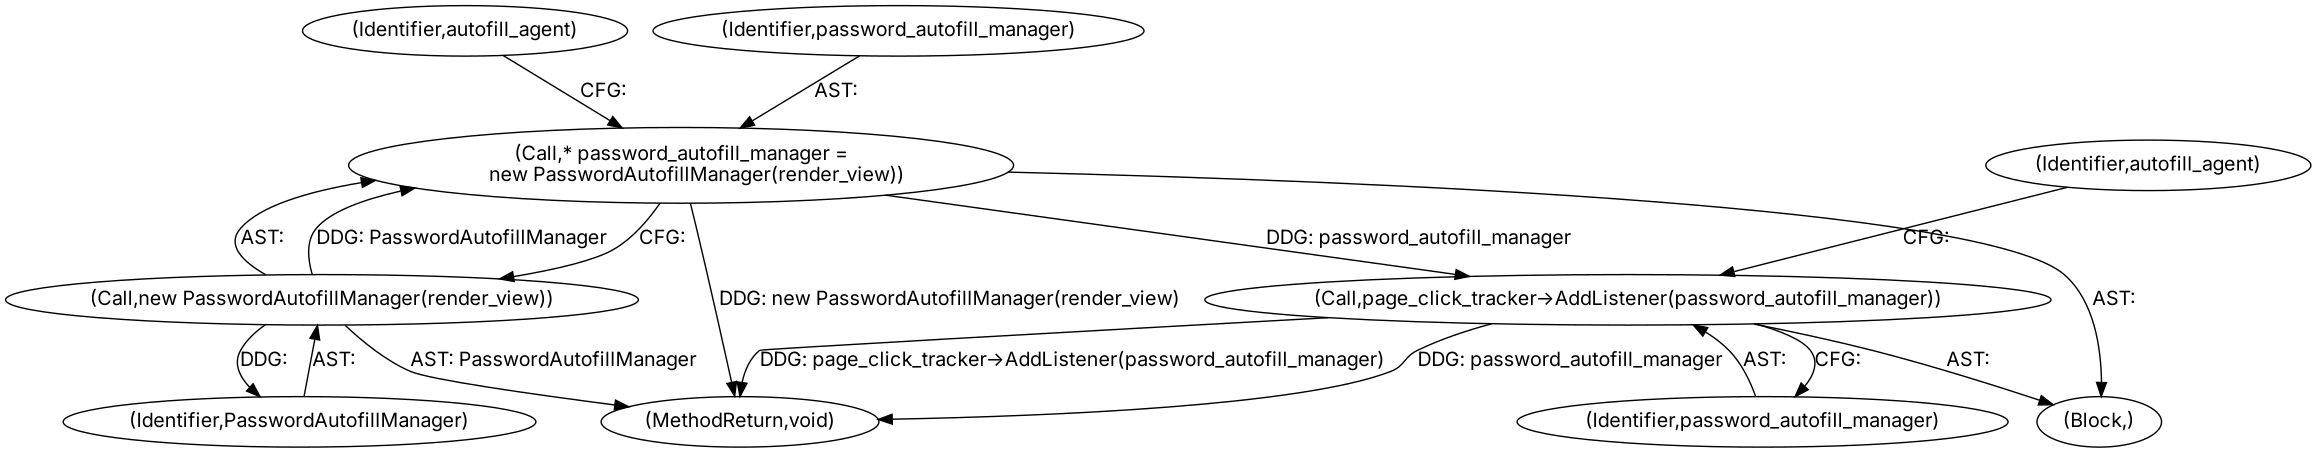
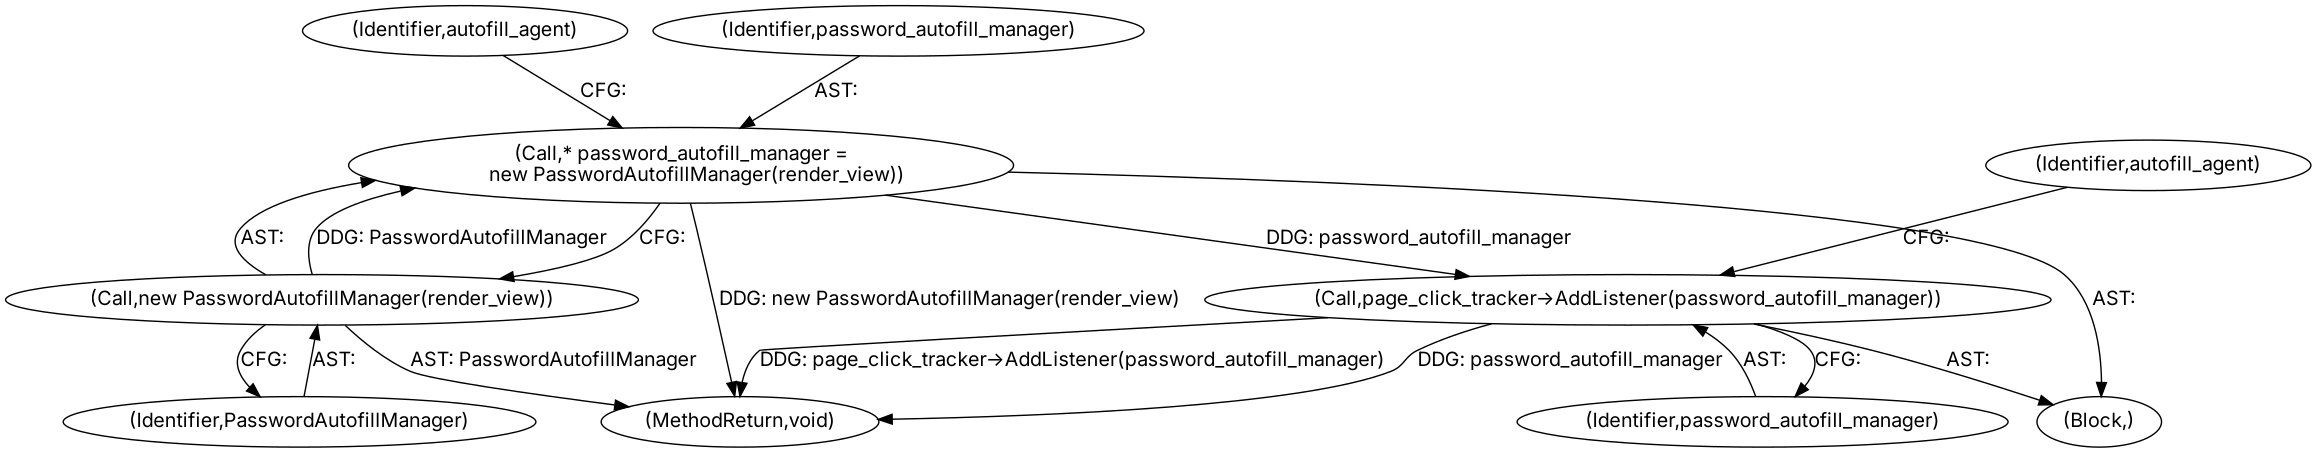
edge "(Call,new PasswordAutofillManager(render_view))" -> "(Identifier,PasswordAutofillManager)": label "DDG: " -> "CFG: "
